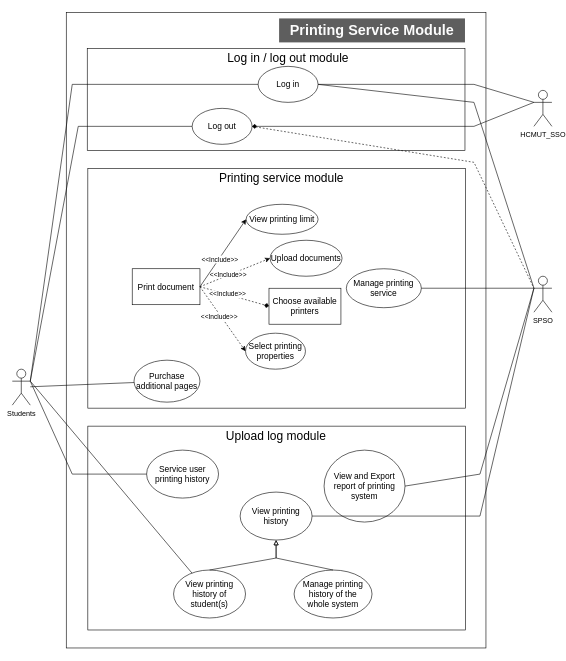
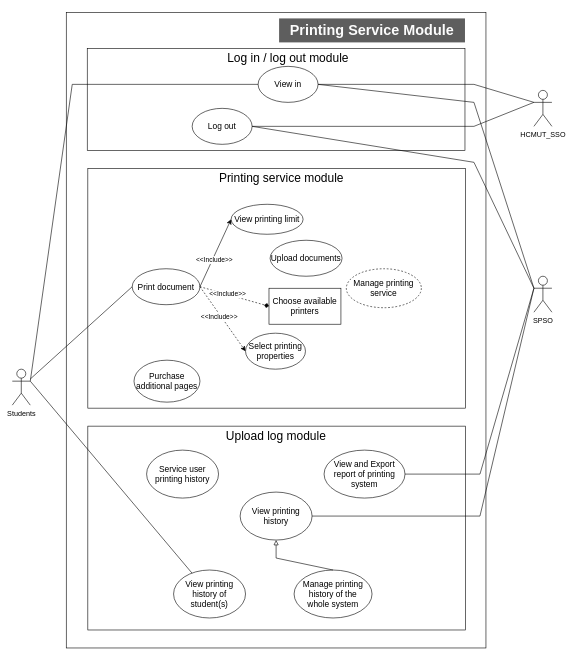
node "Log in": label "Log in" -> "View in"
edge "HCMUT_SSO" -> "Log out": arrowhead diamond -> none
edge "Log out" -- "SPSO": style dashed -> solid
edge "Log out" -- "Students": removed
node "View printing limit": moved (282, 219) -> (267, 219)
edge "Print document" -> "Upload documents": removed, label "<<Include>>"
node "Print document": shape rectangle -> ellipse
node "Manage printing service": style solid -> dashed
edge "Manage printing service" -- "SPSO": removed
edge "Purchase additional pages" -- "Students": now "Print document" -- "Students"
edge "Students" -- "Service user printing history": removed
node "View and Export report of printing system": size 81x72 -> 81x48
edge "View printing history of student(s)" -> "View printing history": removed
